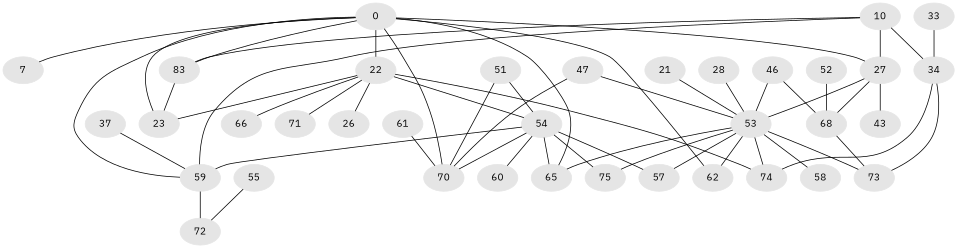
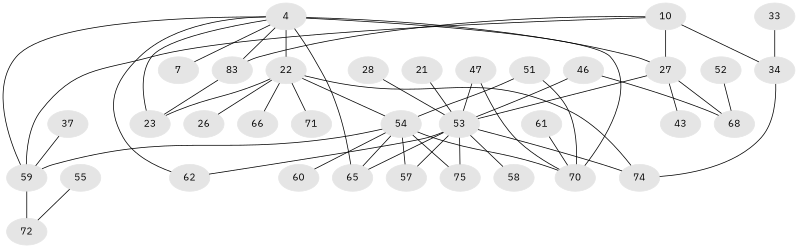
node "0": label "0" -> "4"
node "73": removed
